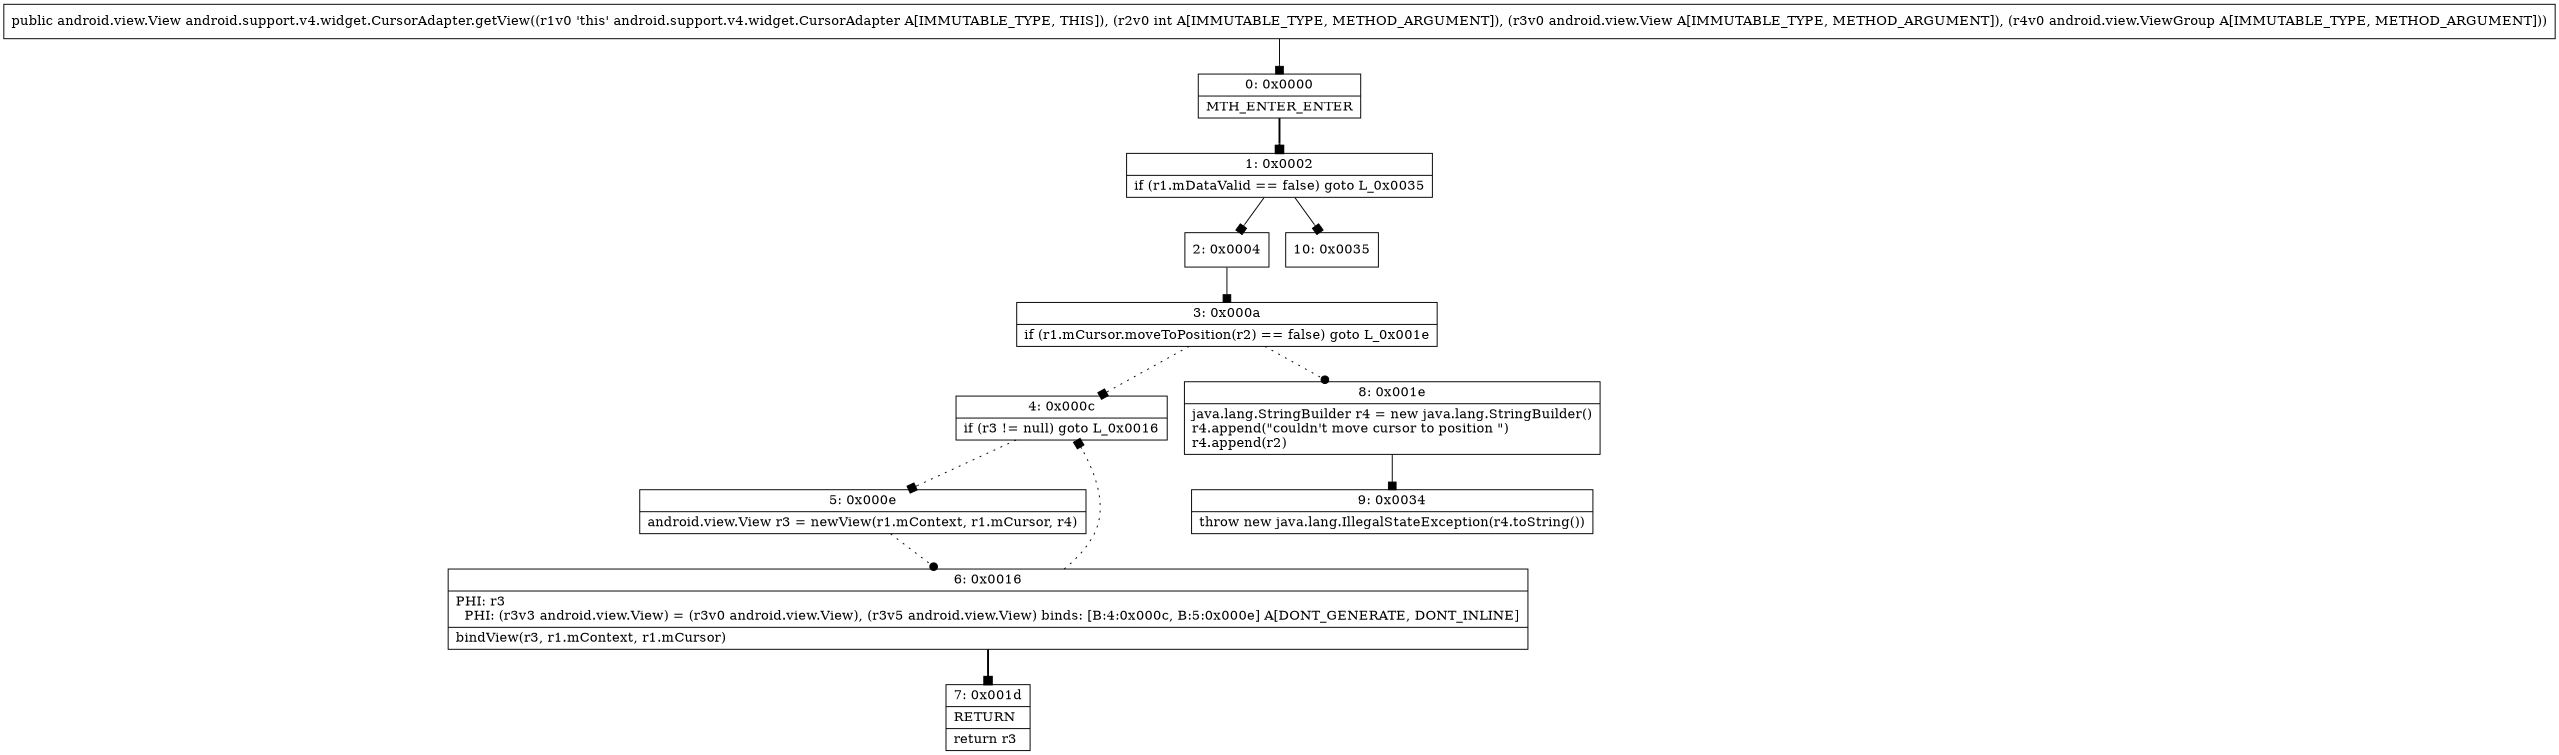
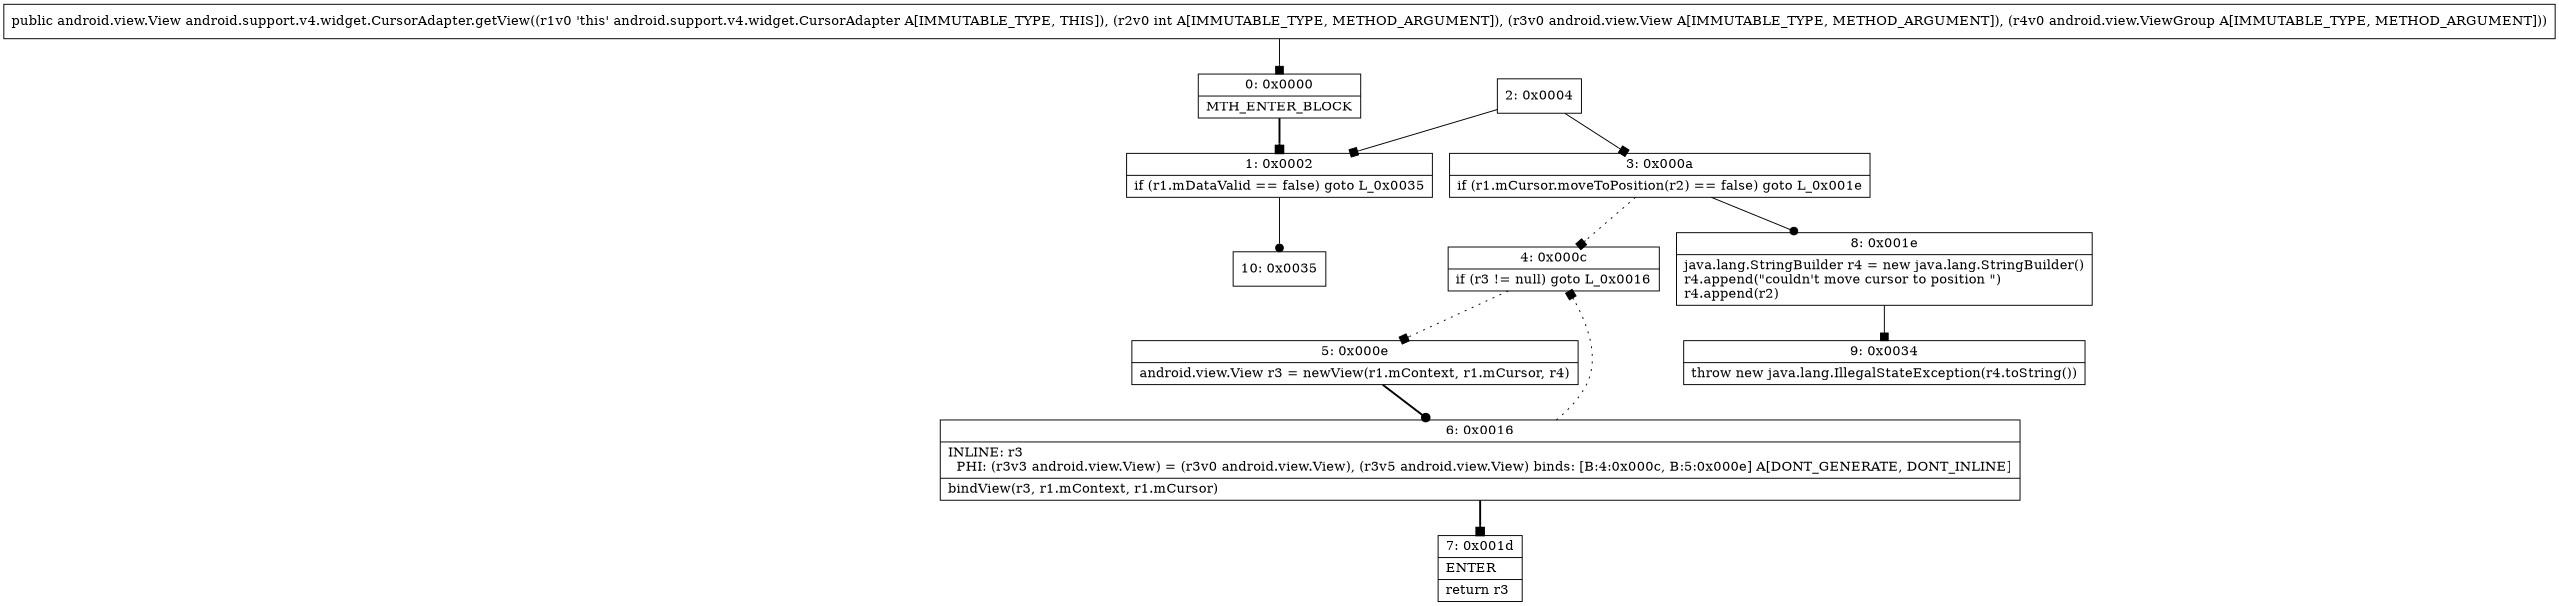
node "0: 0x0000": text "MTH_ENTER_ENTER" -> "MTH_ENTER_BLOCK"
edge "1: 0x0002" -> "2: 0x0004": reversed
edge "1: 0x0002" -> "10: 0x0035": arrowhead box -> dot
edge "3: 0x000a" -> "8: 0x001e": style dotted -> solid
edge "5: 0x000e" -> "6: 0x0016": style dotted -> bold
node "6: 0x0016": text "PHI: r3" -> "INLINE: r3"
node "7: 0x001d": text "RETURN" -> "ENTER"
